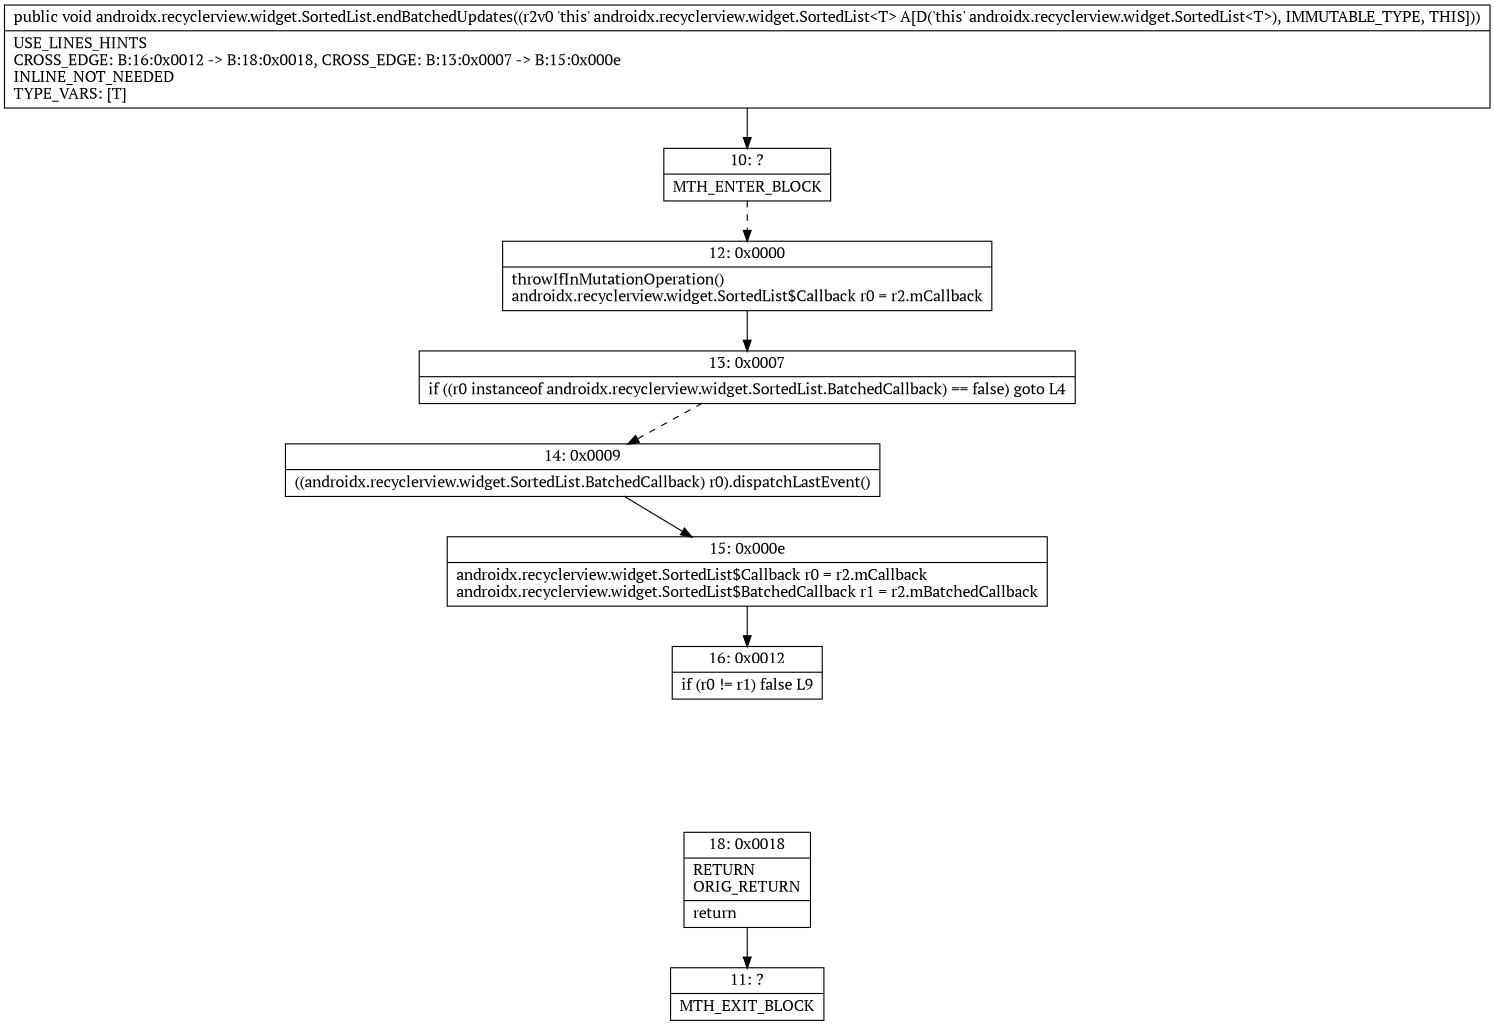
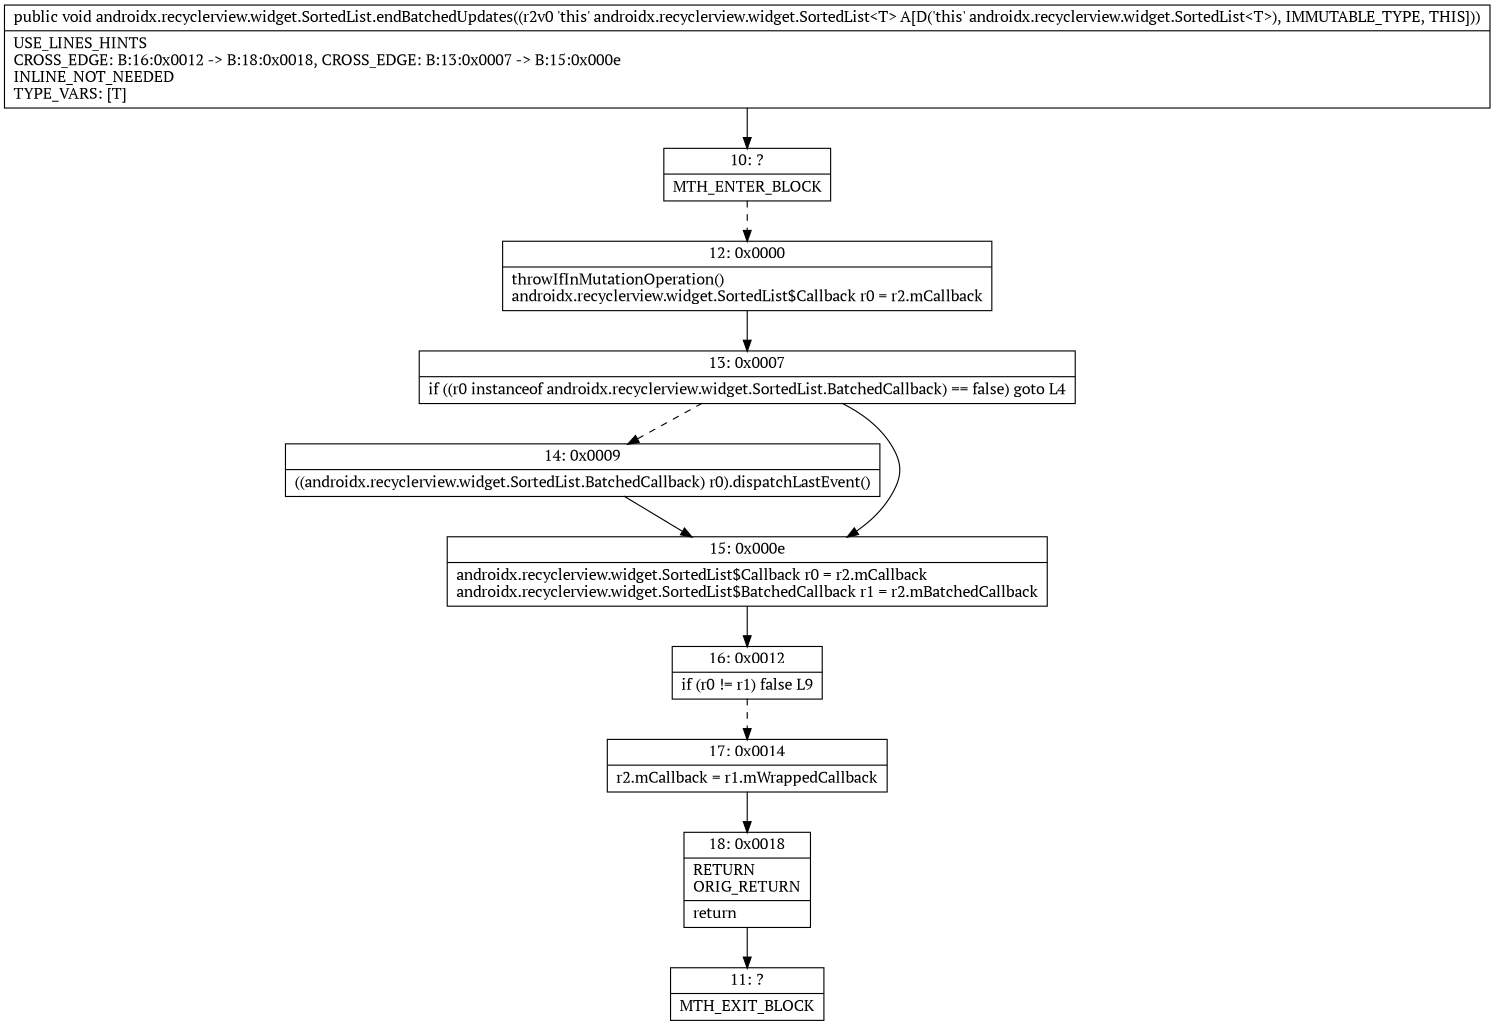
edge "13: 0x0007" -> "15: 0x000e": added
node "17: 0x0014": added
